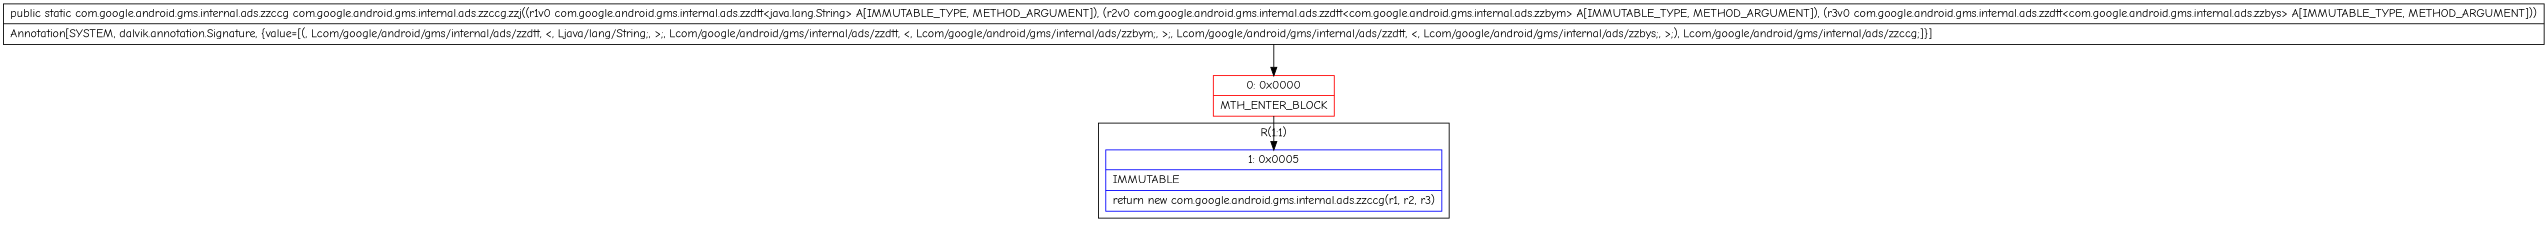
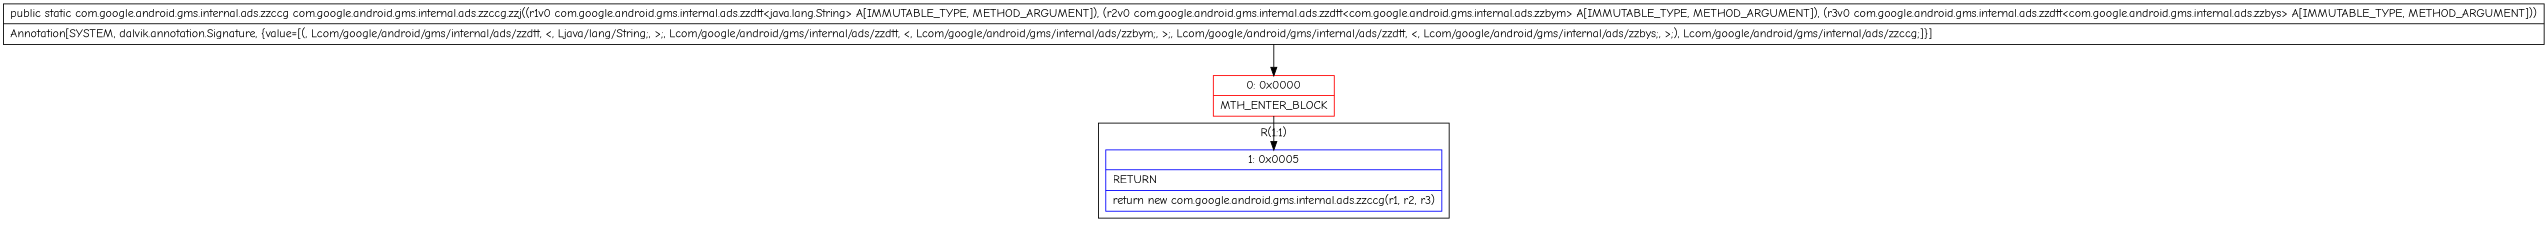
node "1: 0x0005": text "IMMUTABLE" -> "RETURN"
